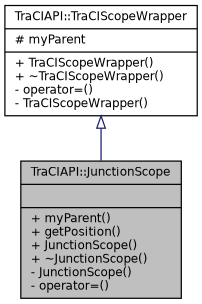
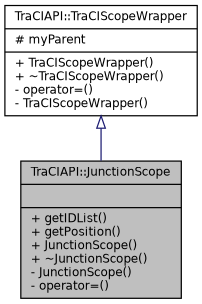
node "TraCIAPI::JunctionScope": text "+ myParent()" -> "+ getIDList()"
